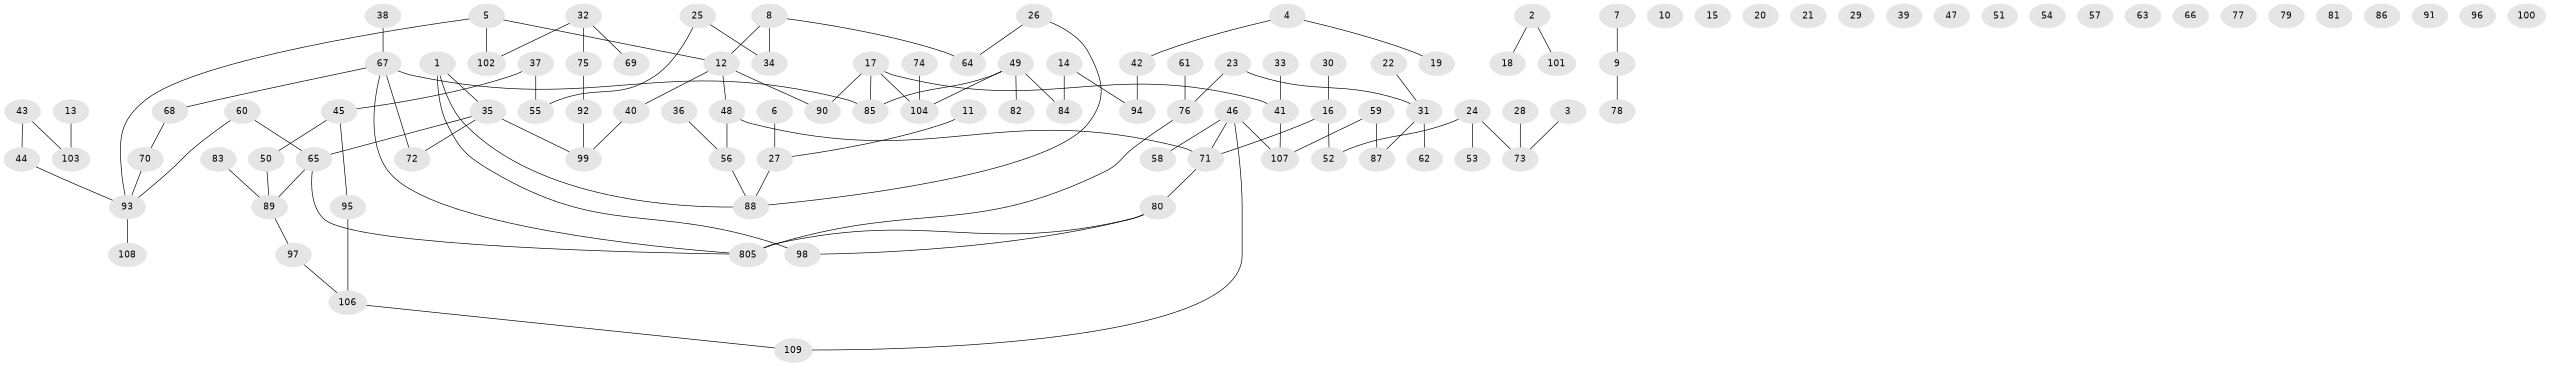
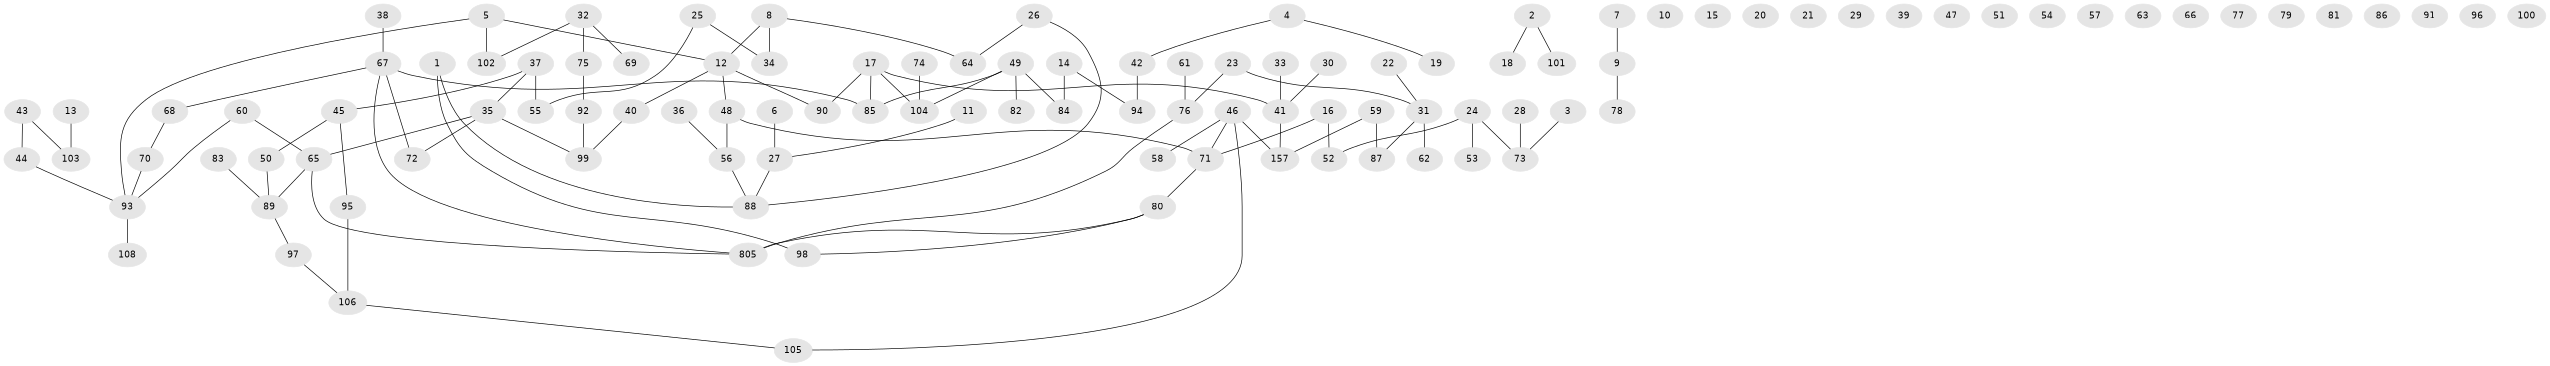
edge "30" -- "16": now "30" -- "41"
edge "1" -- "35": now "37" -- "35"
node "107": label "107" -> "157"
node "109": label "109" -> "105"
